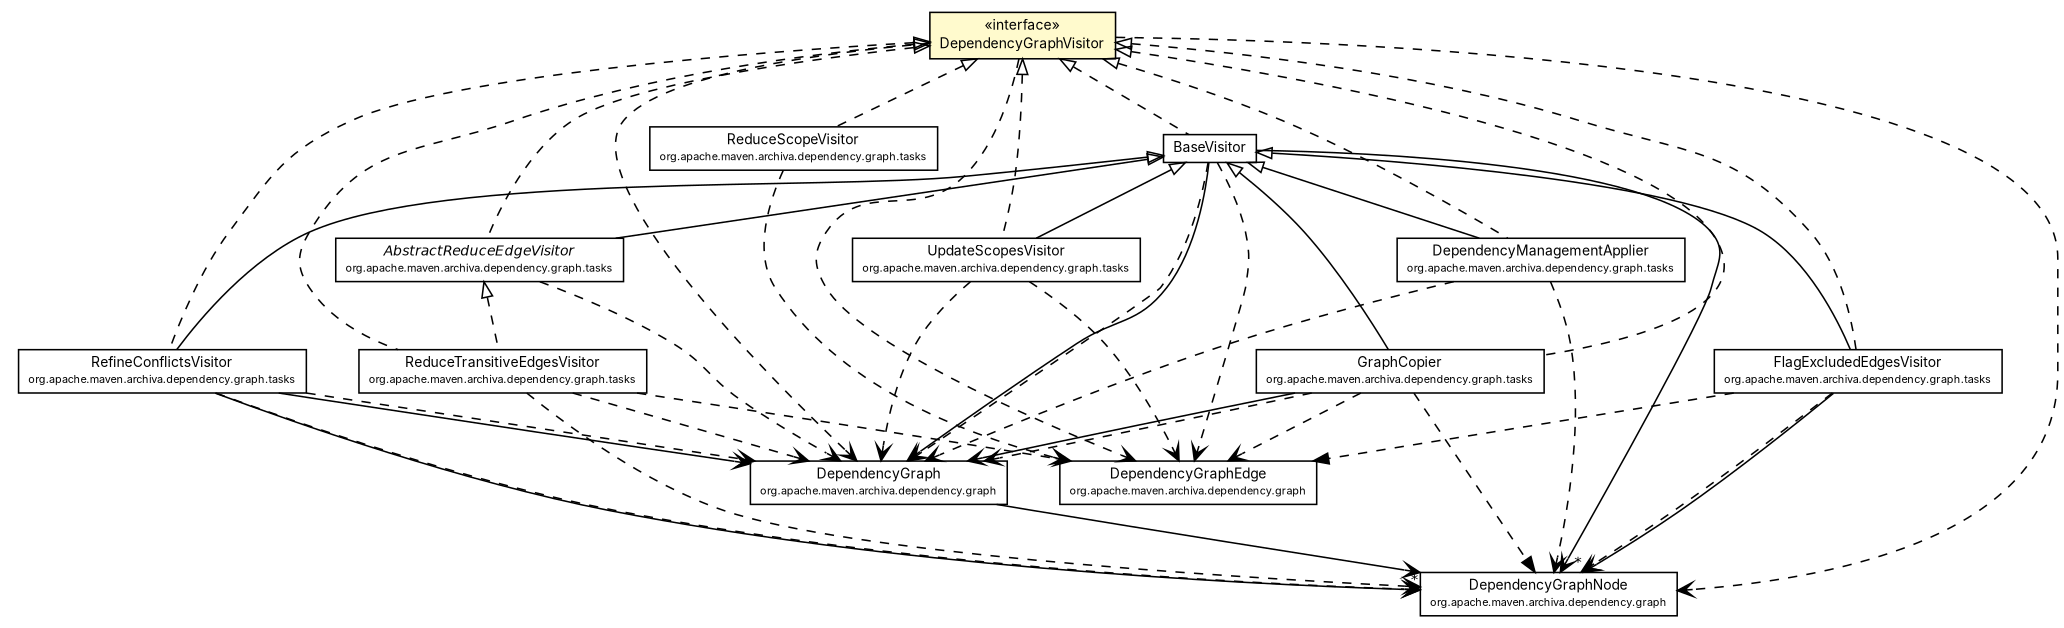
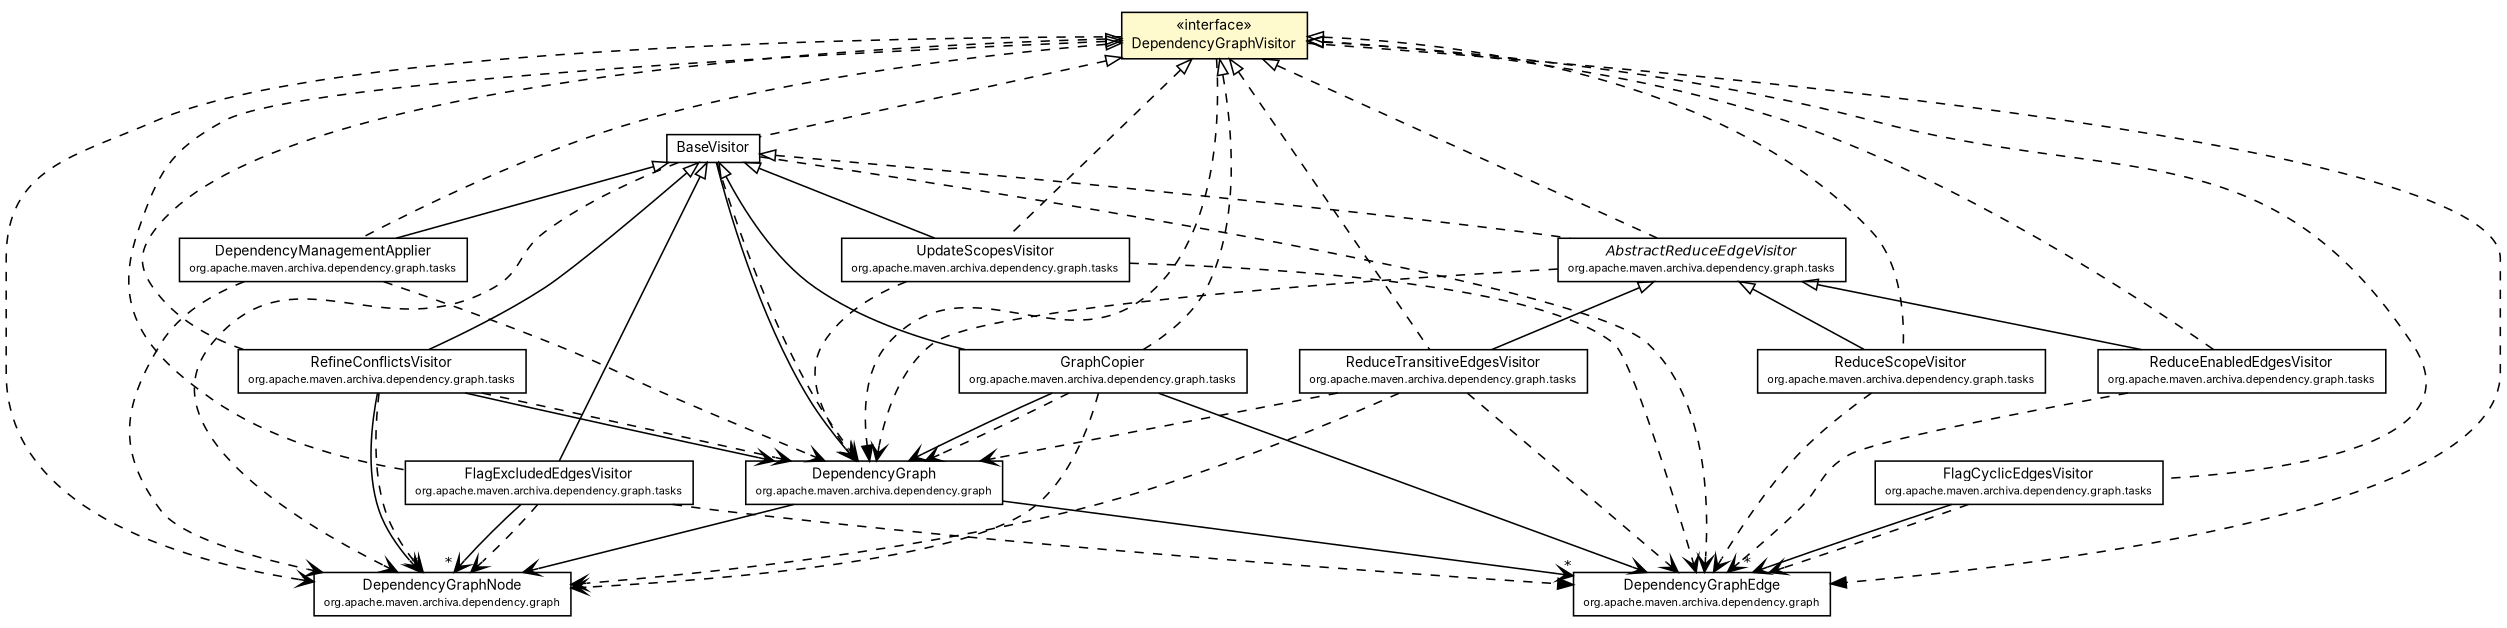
edge "DependencyGraphVisitor" -> "DependencyGraph": arrowhead open -> normal
edge "AbstractReduceEdgeVisitor" -> "BaseVisitor": style solid -> dashed
edge "DependencyGraphVisitor" -> "DependencyGraphEdge": arrowhead open -> normal
edge "ReduceScopeVisitor" -> "AbstractReduceEdgeVisitor": added
edge "BaseVisitor" -> "DependencyGraphNode": style solid -> dashed
edge "ReduceTransitiveEdgesVisitor" -> "AbstractReduceEdgeVisitor": style dashed -> solid
node "ReduceEnabledEdgesVisitor": added
edge "GraphCopier" -> "DependencyGraphEdge": style dashed -> solid
edge "GraphCopier" -> "DependencyGraphNode": arrowhead normal -> open
node "FlagCyclicEdgesVisitor": added
edge "DependencyGraph" -> "DependencyGraphEdge": added
